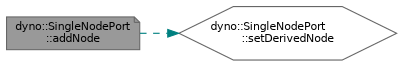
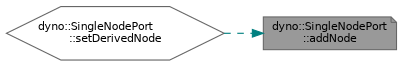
edge "dyno::SingleNodePort ::addNode" -> "dyno::SingleNodePort ::setDerivedNode": reversed
